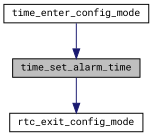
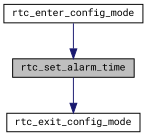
node "time_enter_config_mode": label "time_enter_config_mode" -> "rtc_enter_config_mode"
node "time_set_alarm_time": label "time_set_alarm_time" -> "rtc_set_alarm_time"
